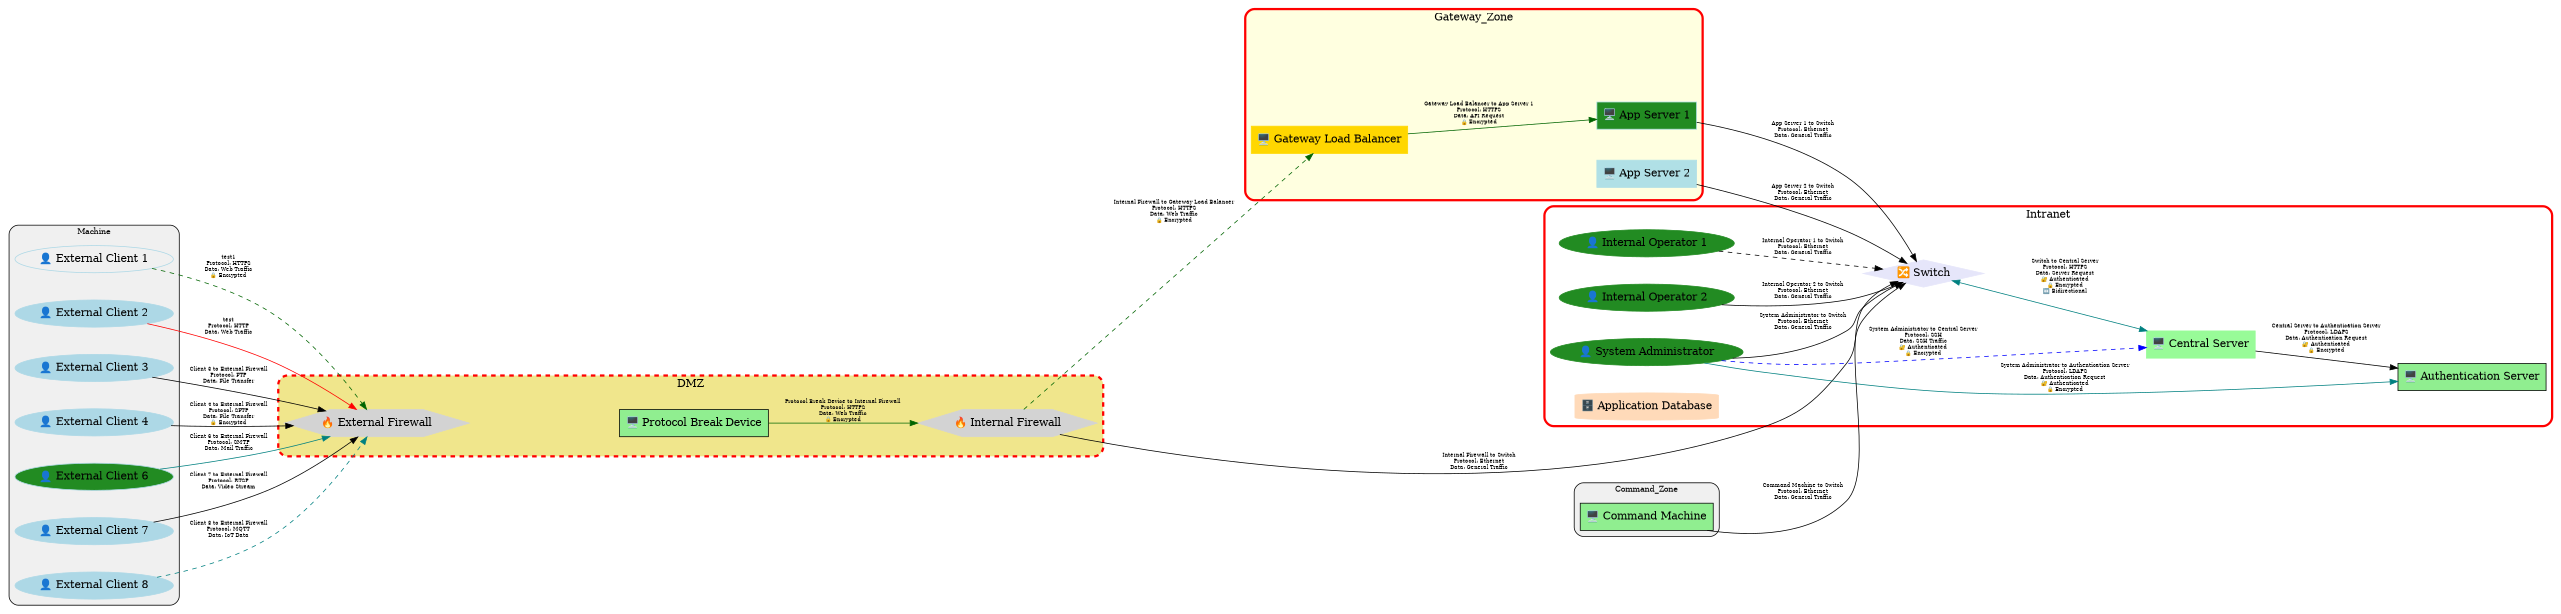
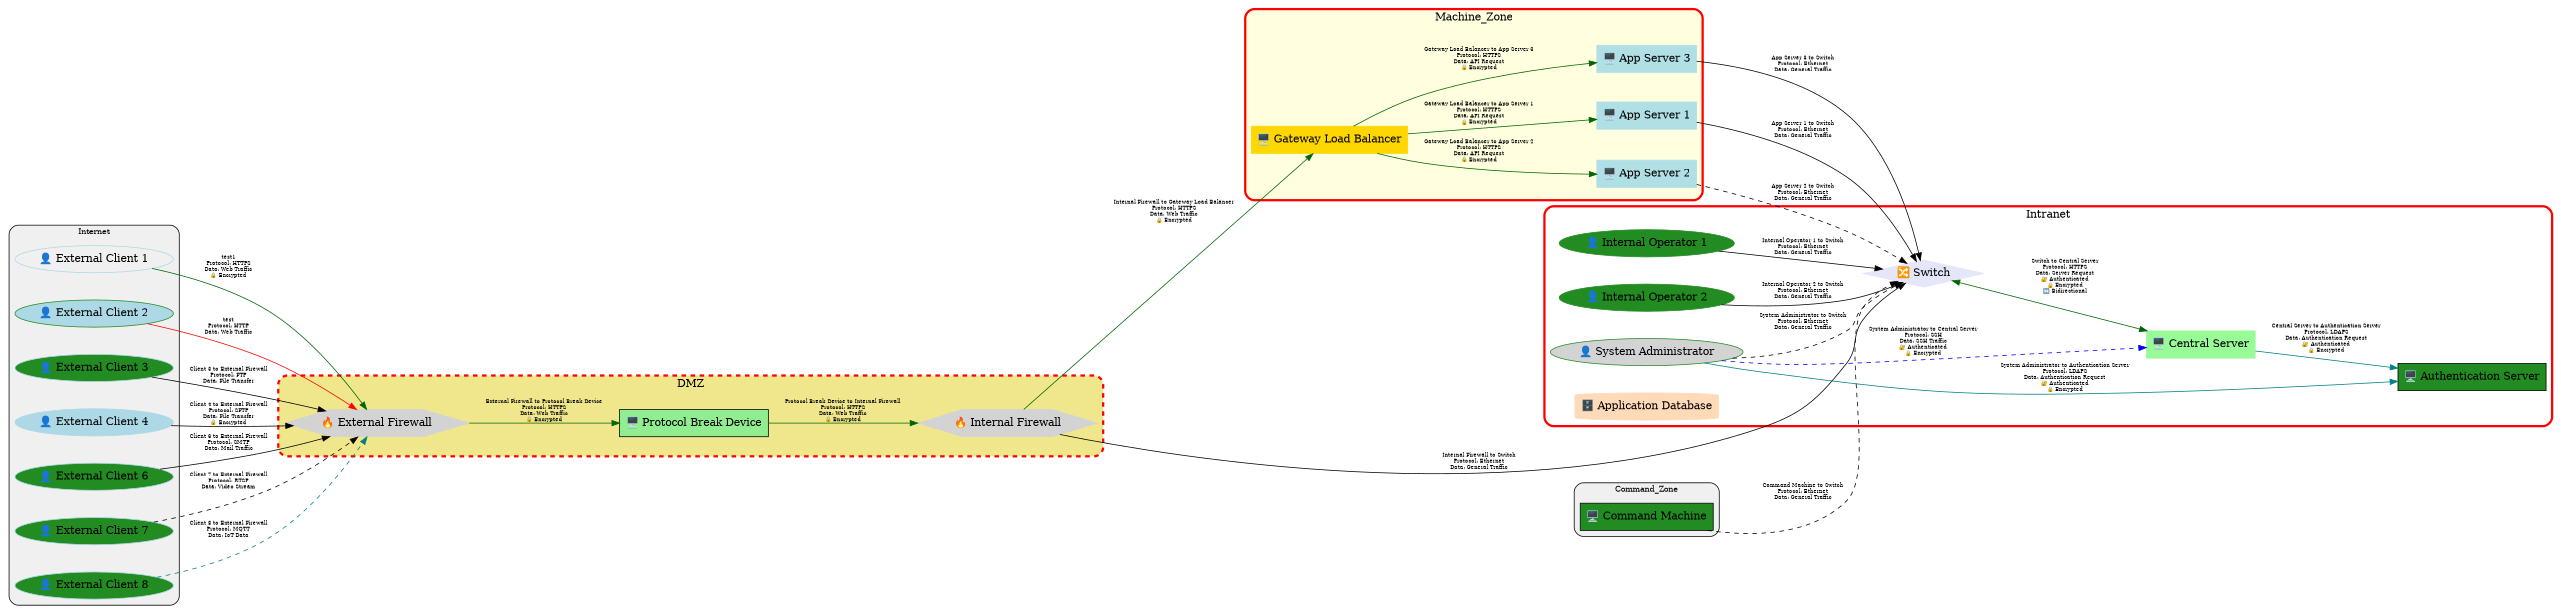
cluster "Gateway_Zone": label "Gateway_Zone" -> "Machine_Zone"
node "🖥️ App Server 3": added
node "🖥️ App Server 1": fillcolor forestgreen -> #b0e0e6
edge "🖥️ Gateway Load Balancer" -> "🖥️ App Server 2": added, label "Gateway Load Balancer to App Server 2 Protocol: HTTPS Data: API Request 🔒 Encrypted"
edge "🖥️ App Server 2" -> "🔀 Switch": style solid -> dashed
cluster "Machine": label "Machine" -> "Internet"
edge "👤 Internal Operator 1" -> "🔀 Switch": style dashed -> solid
edge "🔥 Internal Firewall" -> "🖥️ Gateway Load Balancer": style dashed -> solid
edge "🔀 Switch" -- "🖥️ Central Server": color teal -> darkgreen
edge "👤 External Client 1" -> "🔥 External Firewall": style dashed -> solid
node "👤 External Client 2": color #add8e6 -> forestgreen
edge "👤 System Administrator" -> "🔀 Switch": style solid -> dashed
node "👤 System Administrator": fillcolor forestgreen -> #d3d3d3
edge "🖥️ Central Server" -> "🖥️ Authentication Server": color black -> teal
node "👤 External Client 3": fillcolor #add8e6 -> forestgreen
node "🖥️ Authentication Server": fillcolor lightgreen -> forestgreen
edge "🔥 External Firewall" -> "🖥️ Protocol Break Device": added, label "External Firewall to Protocol Break Device Protocol: HTTPS Data: Web Traffic 🔒 Encrypted"
edge "👤 External Client 6" -> "🔥 External Firewall": color teal -> black
edge "🖥️ Command Machine" -> "🔀 Switch": style solid -> dashed
edge "👤 External Client 7" -> "🔥 External Firewall": style solid -> dashed
node "🖥️ Command Machine": fillcolor lightgreen -> forestgreen
node "👤 External Client 7": fillcolor #add8e6 -> forestgreen
node "👤 External Client 8": fillcolor #add8e6 -> forestgreen
